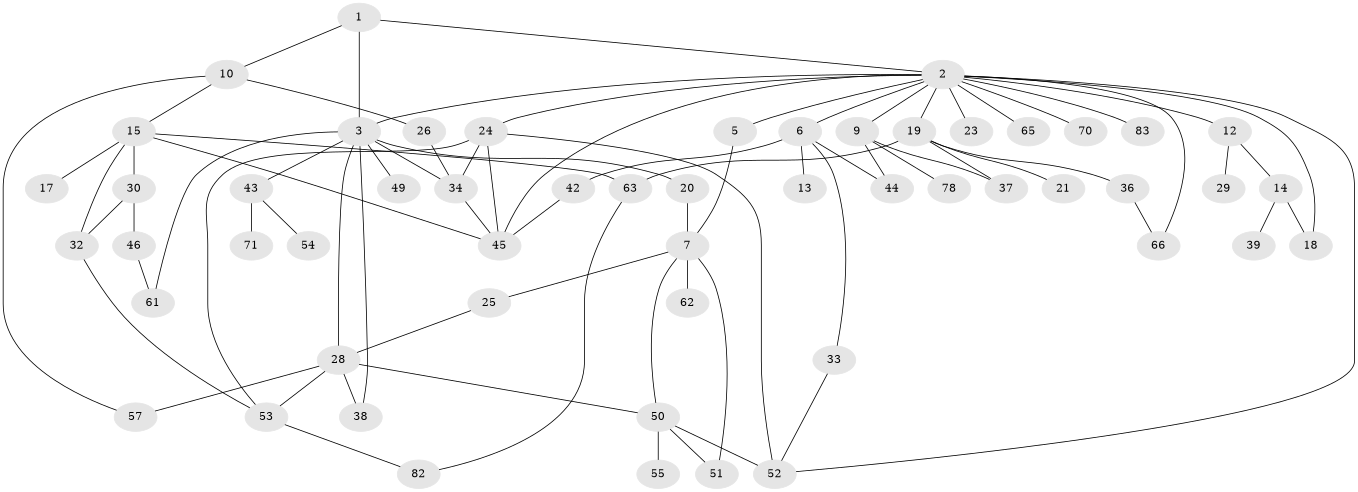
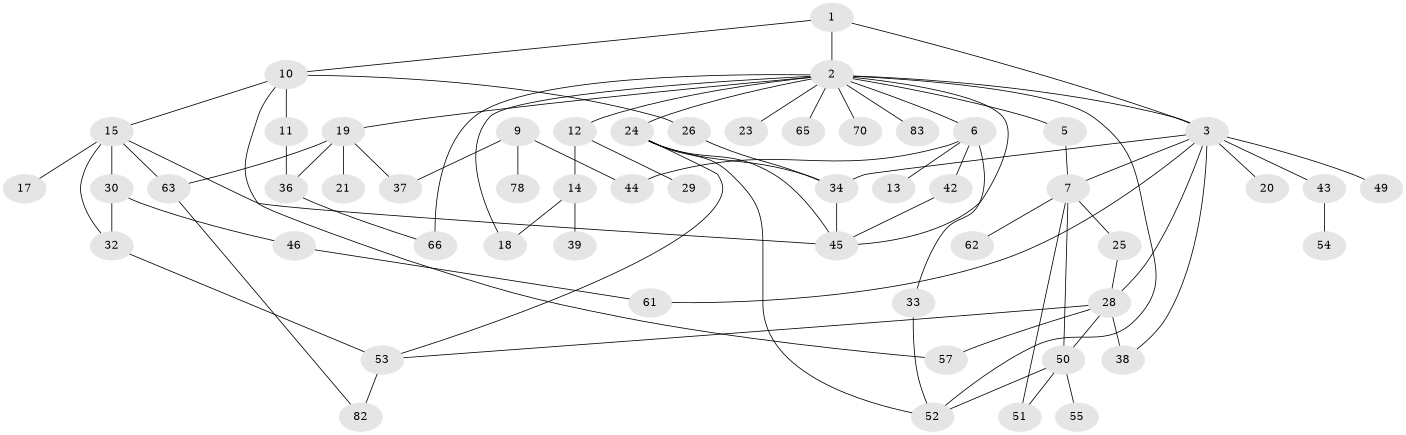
edge "2" -- "9": removed
node "11": added
edge "20" -- "7": now "3" -- "7"
node "71": removed
